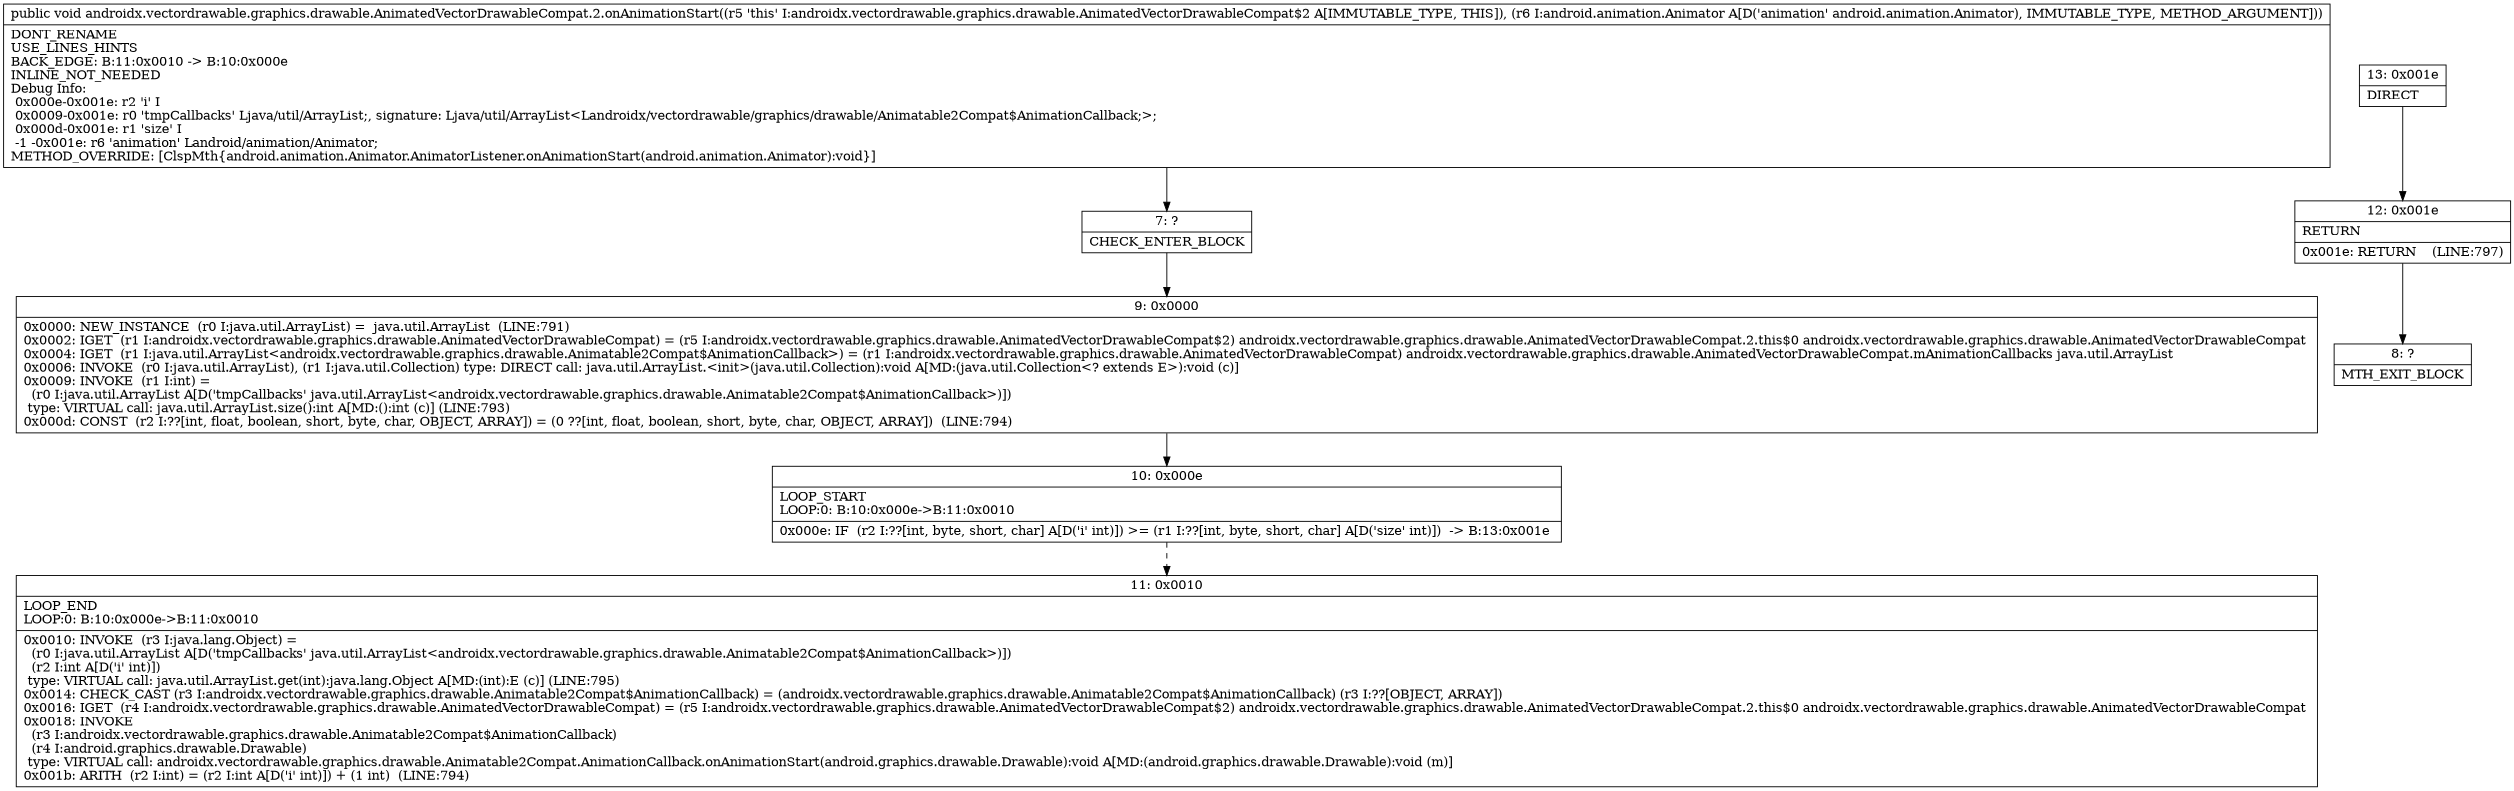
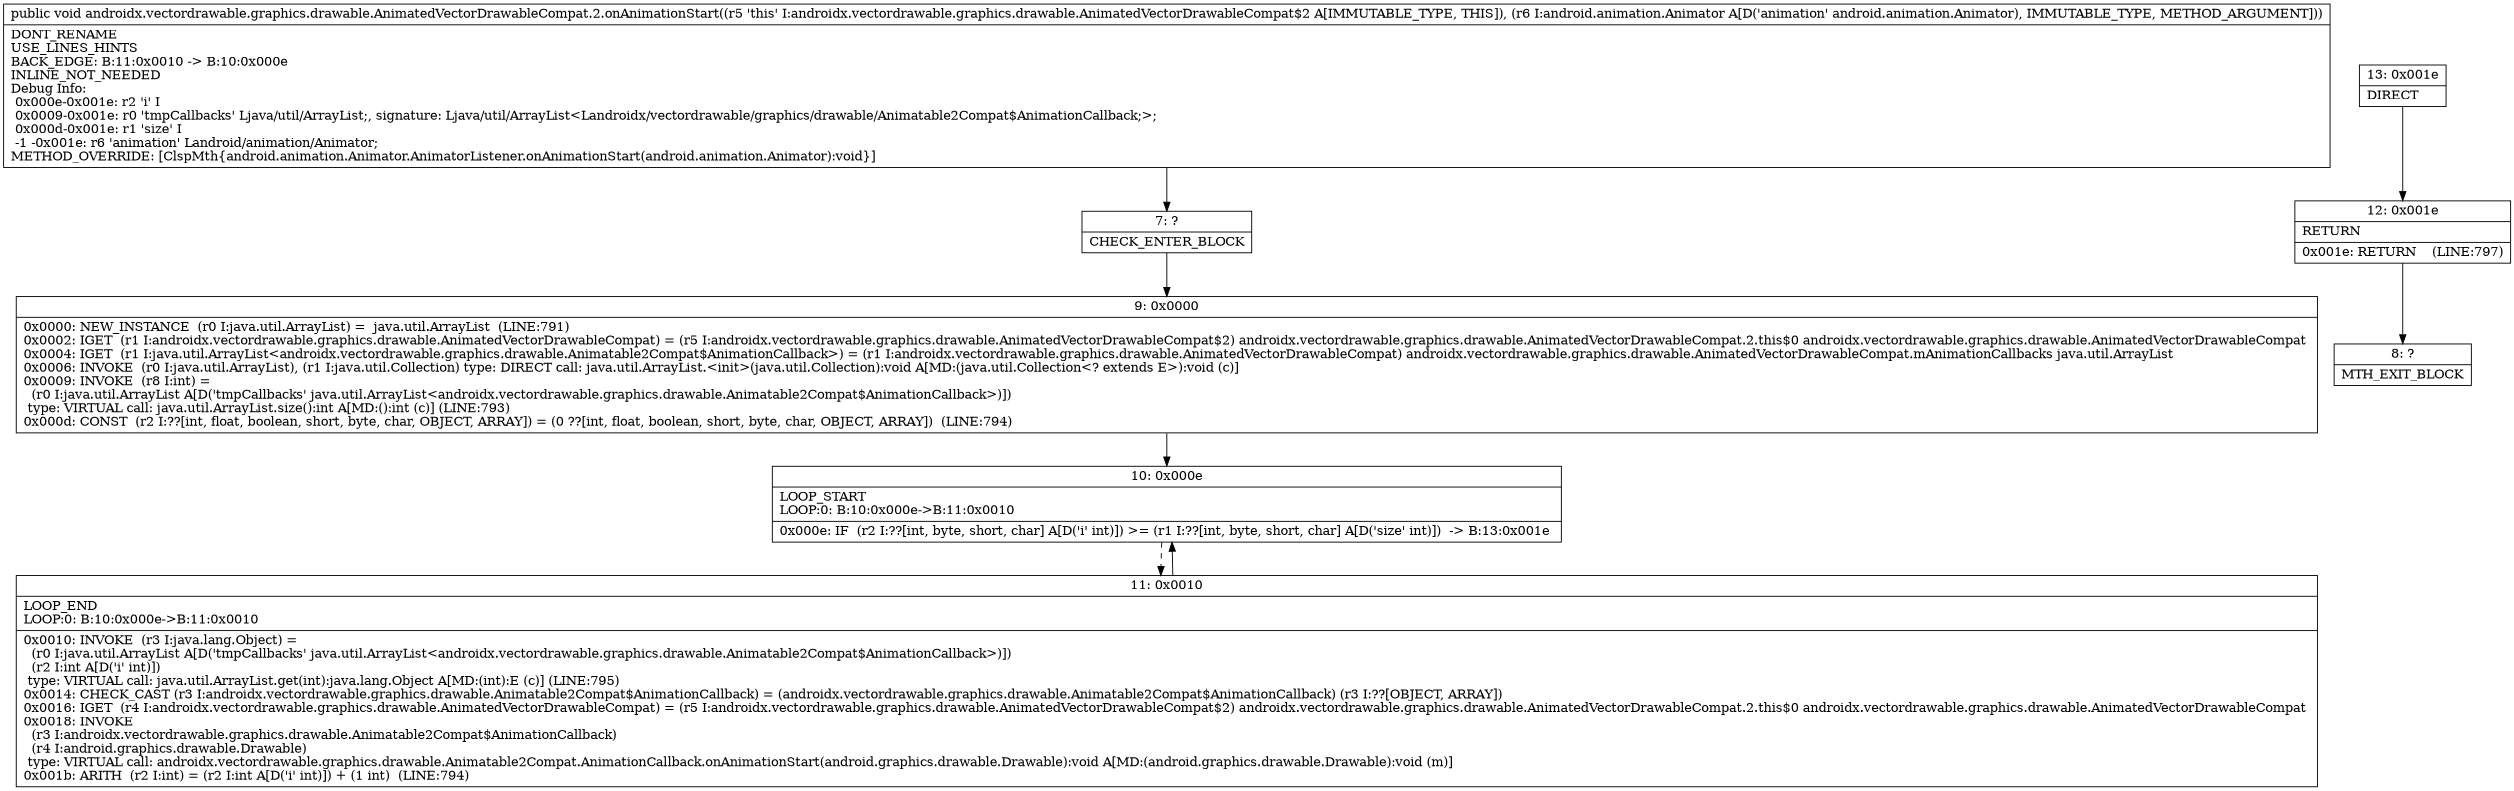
node "9: 0x0000": text "0x0009: INVOKE  (r1 I:int) =" -> "0x0009: INVOKE  (r8 I:int) ="
edge "11: 0x0010" -> "10: 0x000e": added
